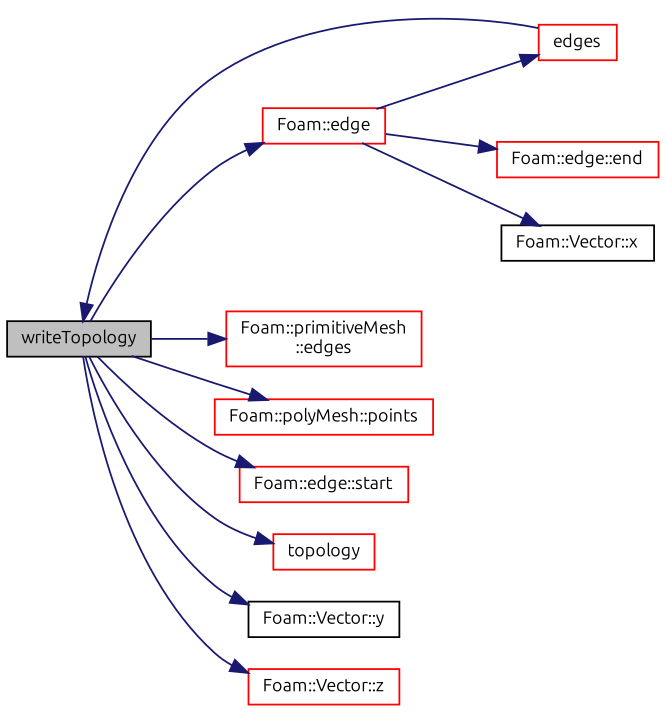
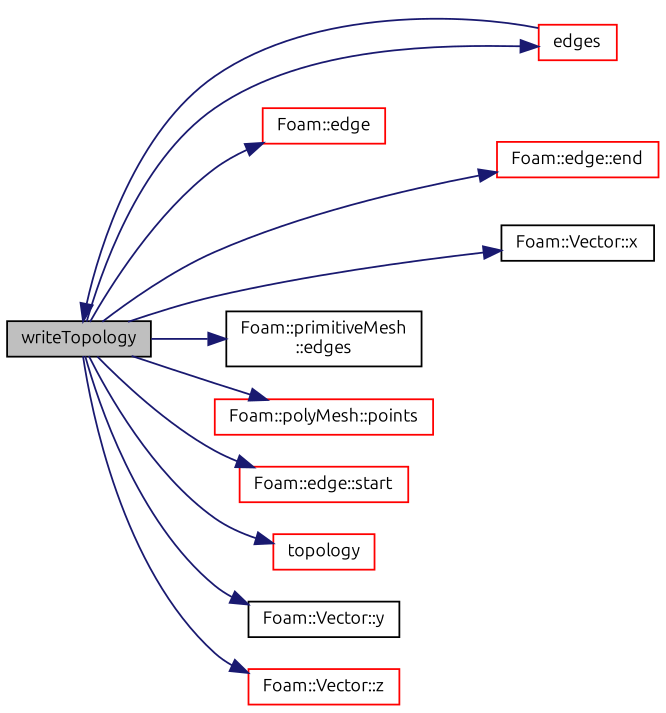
edge "Foam::edge" -> "edges": now "writeTopology" -> "edges"
edge "Foam::edge" -> "Foam::edge::end": now "writeTopology" -> "Foam::edge::end"
edge "Foam::edge" -> "Foam::Vector::x": now "writeTopology" -> "Foam::Vector::x"
node "Foam::primitiveMesh ::edges": color red -> black
